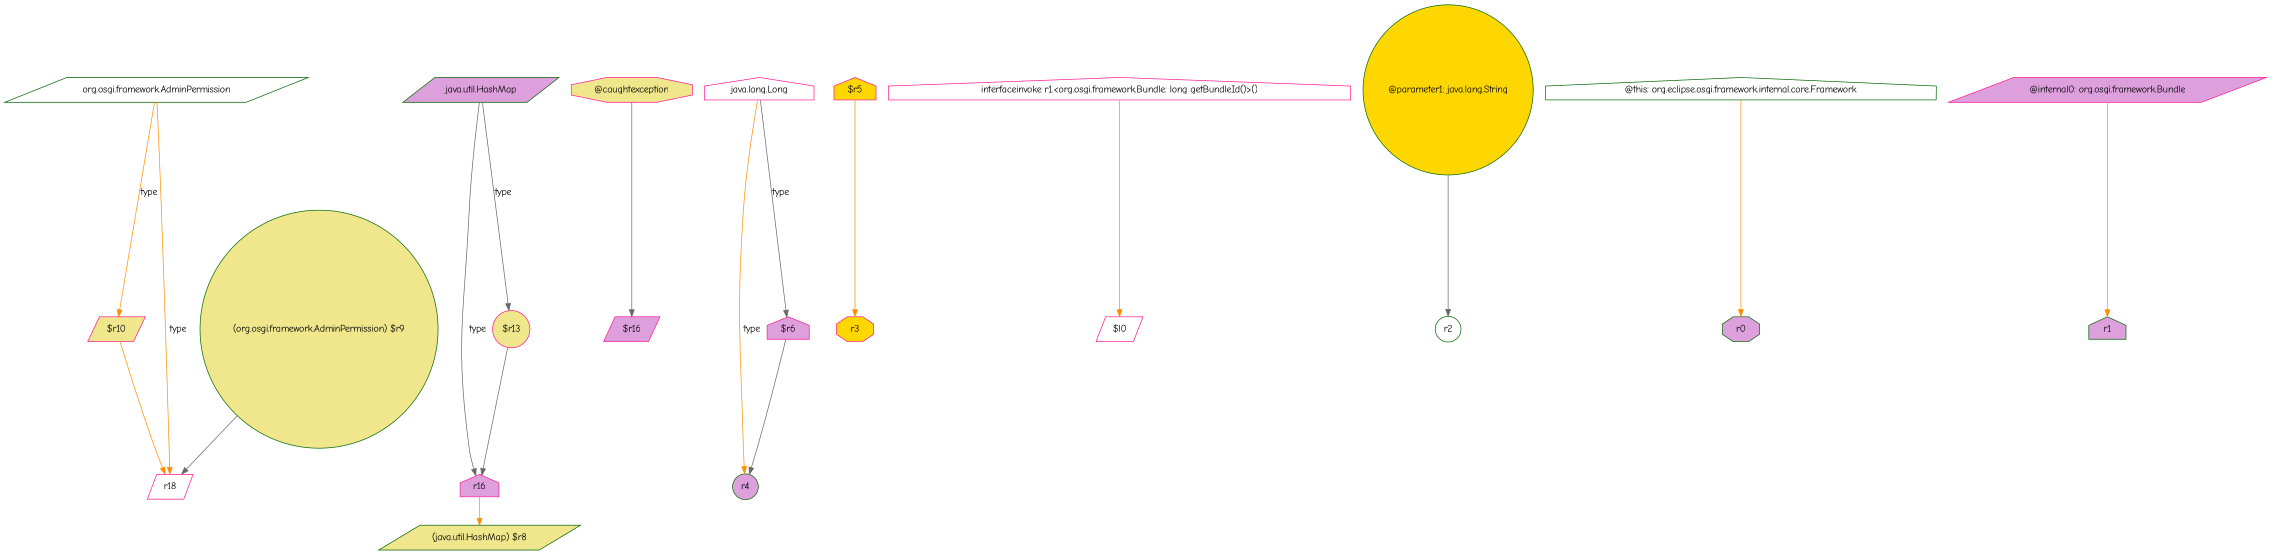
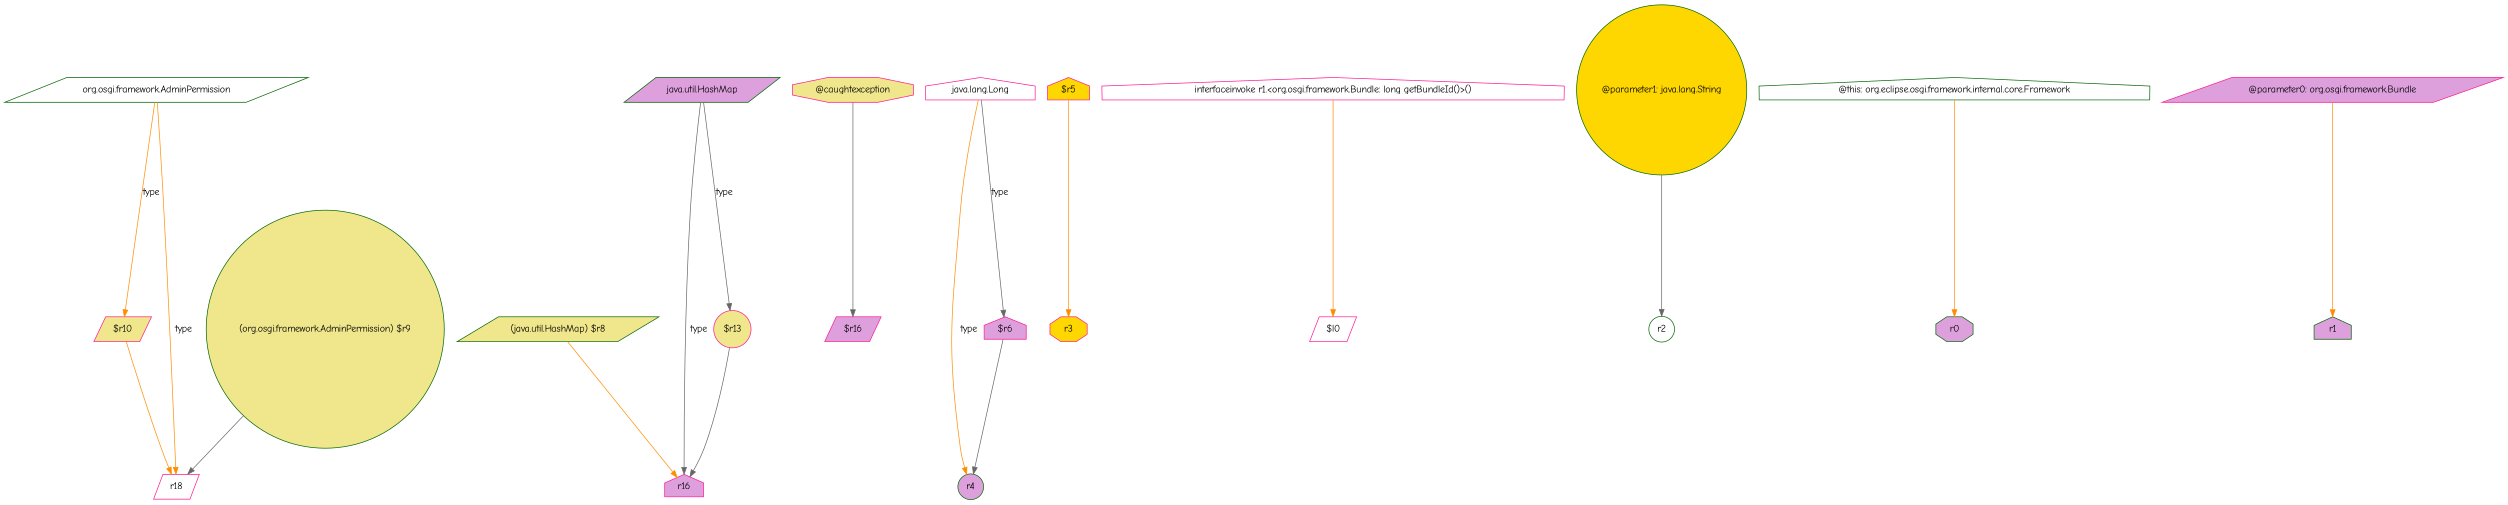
node "@internal0: org.osgi.framework.Bundle": label "@internal0: org.osgi.framework.Bundle" -> "@parameter0: org.osgi.framework.Bundle"
edge "r16" -> "(java.util.HashMap) $r8": reversed
